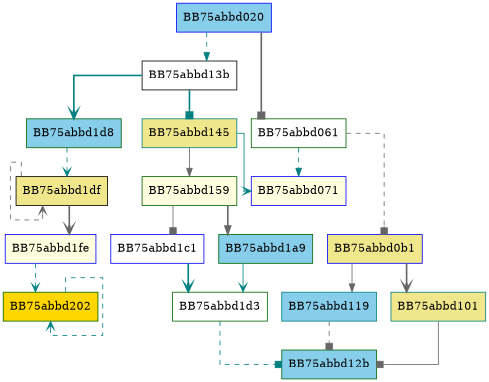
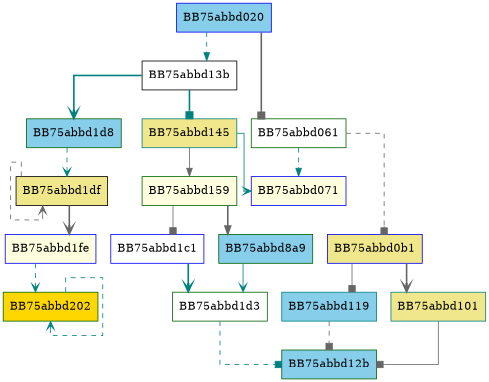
node "BB75abbd1a9": label "BB75abbd1a9" -> "BB75abbd8a9"
edge "BB75abbd0b1" -> "BB75abbd119": arrowhead normal -> box
